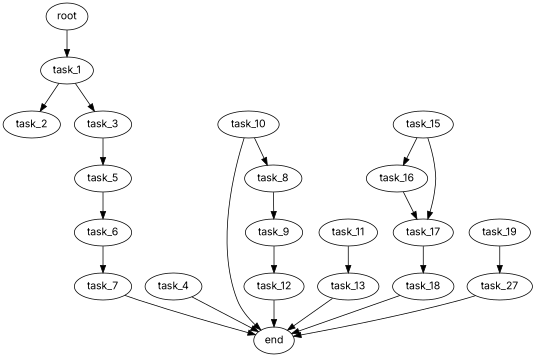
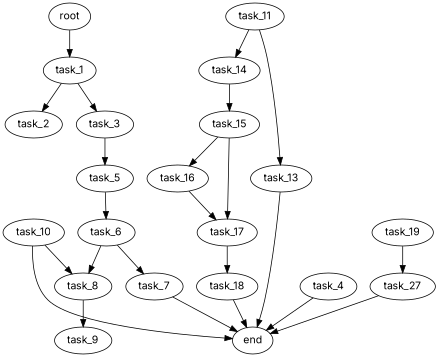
node "task_14": added
edge "task_6" -> "task_8": added
node "task_12": removed
